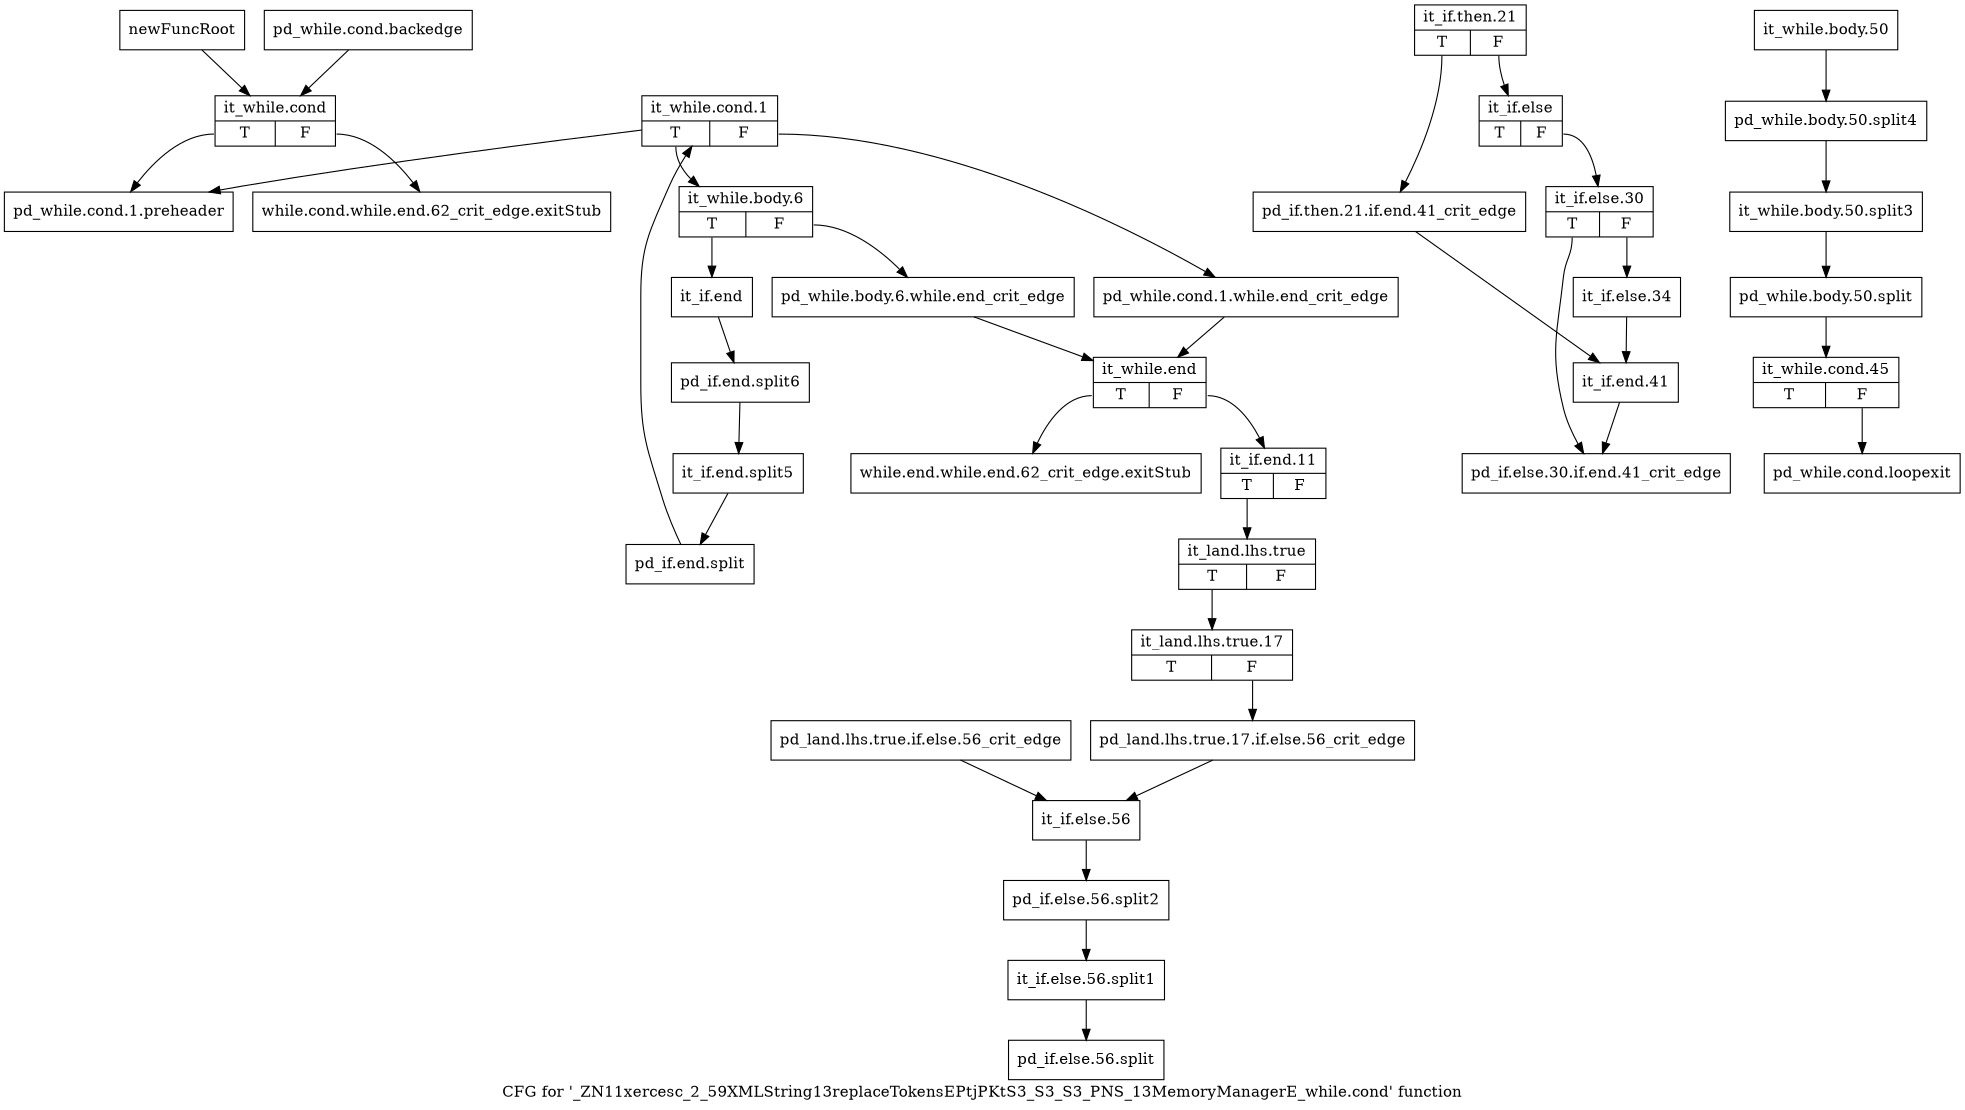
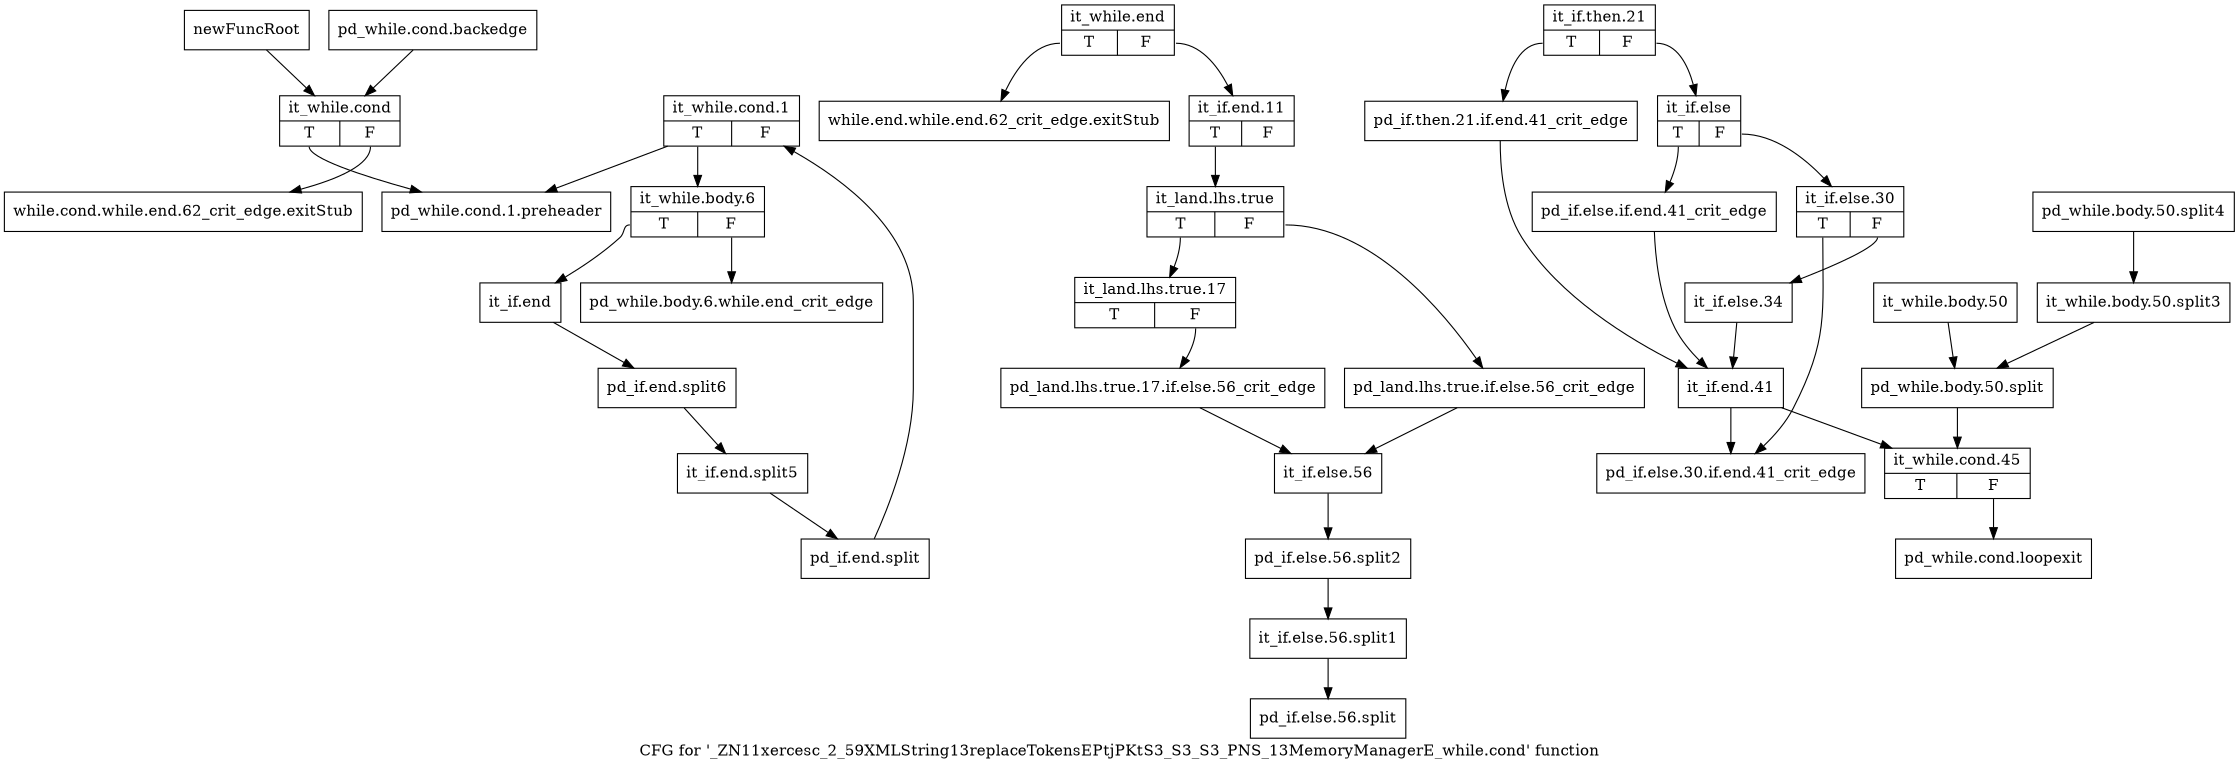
edge "it_while.body.50" -> "pd_while.body.50.split4": now "it_while.body.50" -> "pd_while.body.50.split"
node "pd_if.else.if.end.41_crit_edge": added
edge "it_land.lhs.true" -> "pd_land.lhs.true.if.else.56_crit_edge": added
node "pd_while.cond.1.while.end_crit_edge": removed
edge "pd_while.body.6.while.end_crit_edge" -> "it_while.end": removed
edge "it_if.end.41" -> "it_while.cond.45": added
